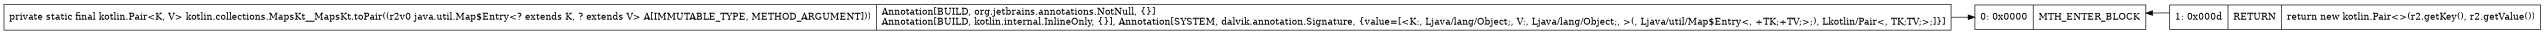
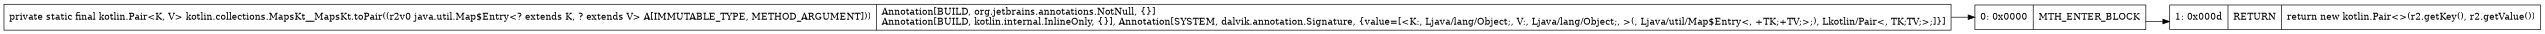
edge "1: 0x000d" -> "0: 0x0000": reversed
